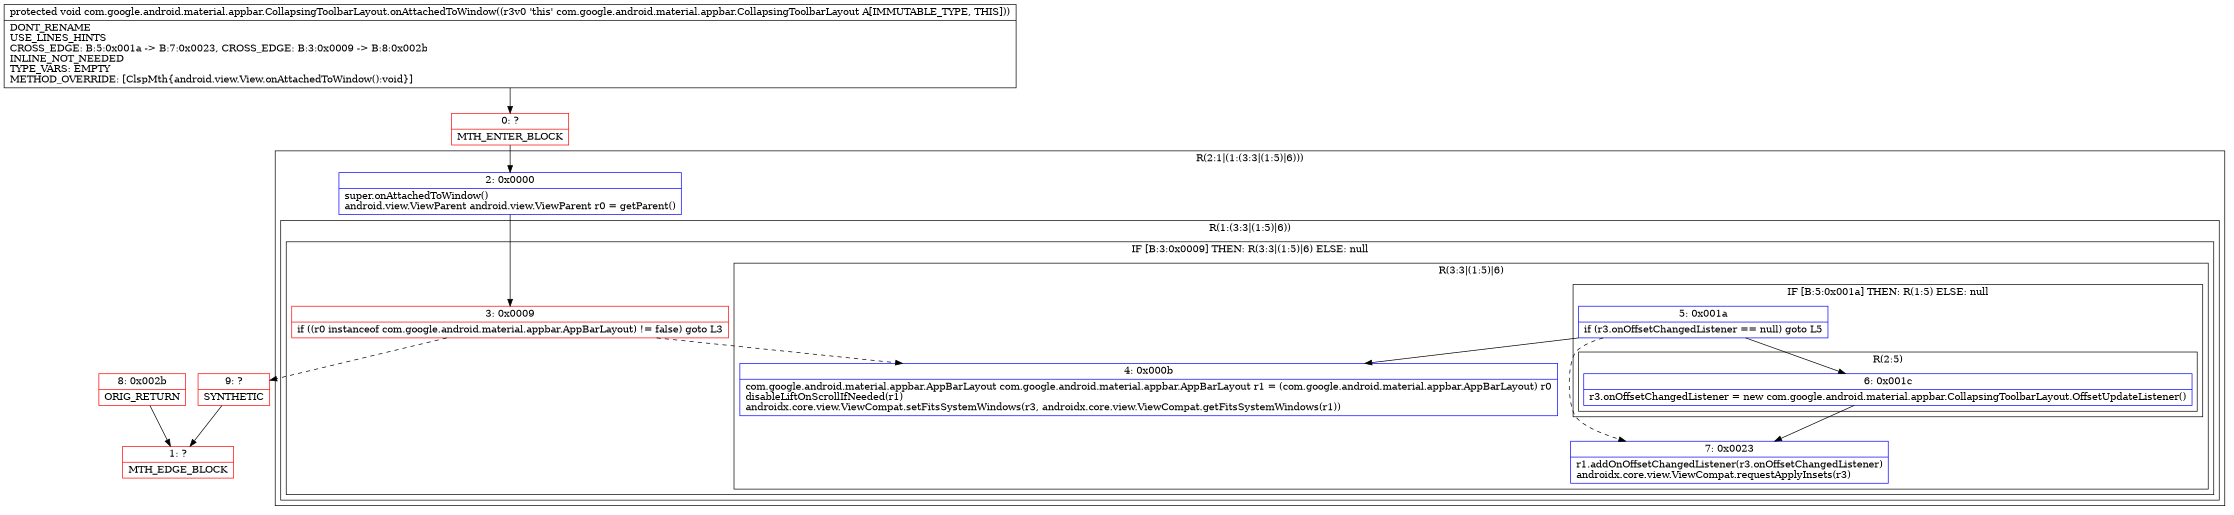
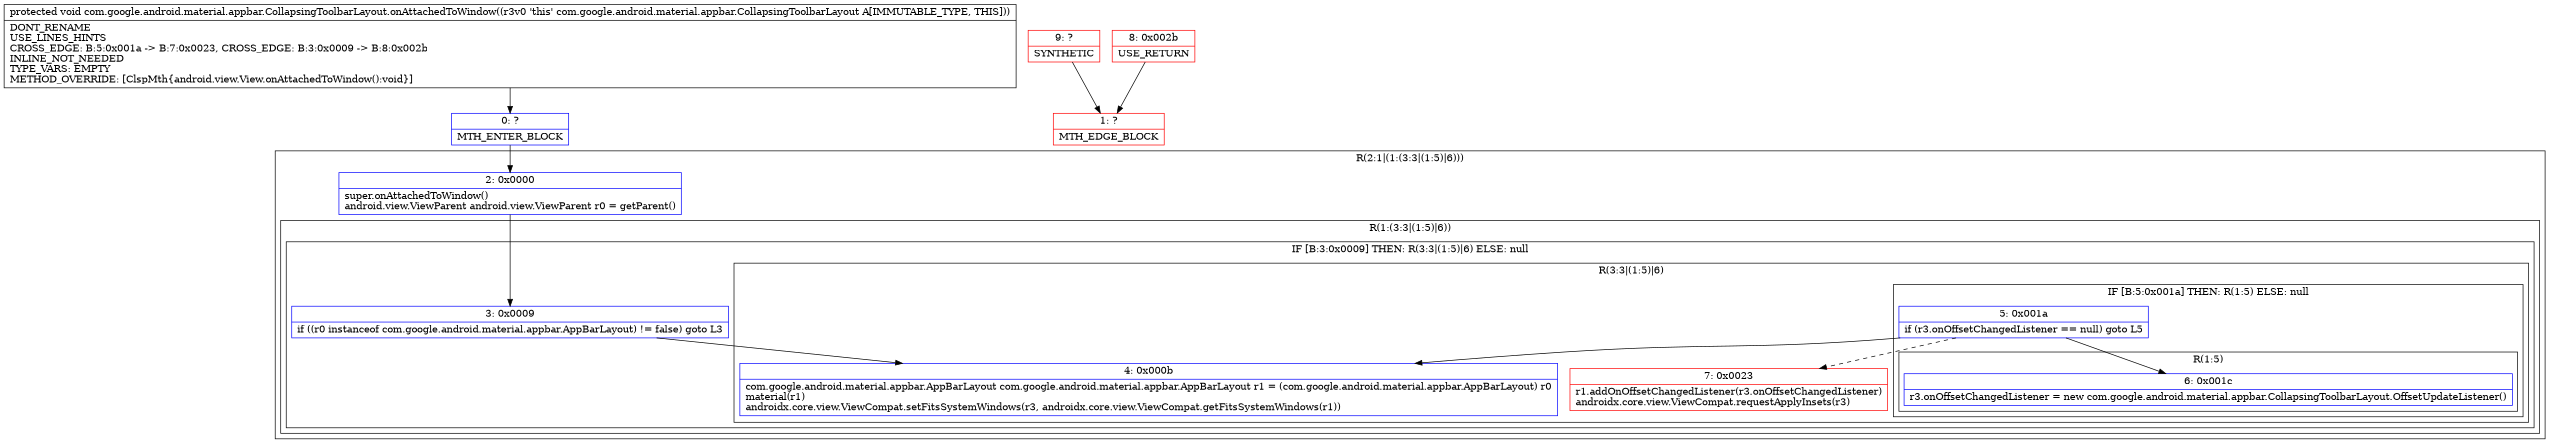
node "0: ?": color red -> blue
node "3: 0x0009": color red -> blue
edge "3: 0x0009" -> "4: 0x000b": style dashed -> solid
edge "3: 0x0009" -> "9: ?": removed
cluster "R(2:5)": label "R(2:5)" -> "R(1:5)"
node "8: 0x002b": text "ORIG_RETURN" -> "USE_RETURN"
node "4: 0x000b": text "disableLiftOnScrollIfNeeded(r1)" -> "material(r1)"
edge "6: 0x001c" -> "7: 0x0023": removed
node "7: 0x0023": color blue -> red
